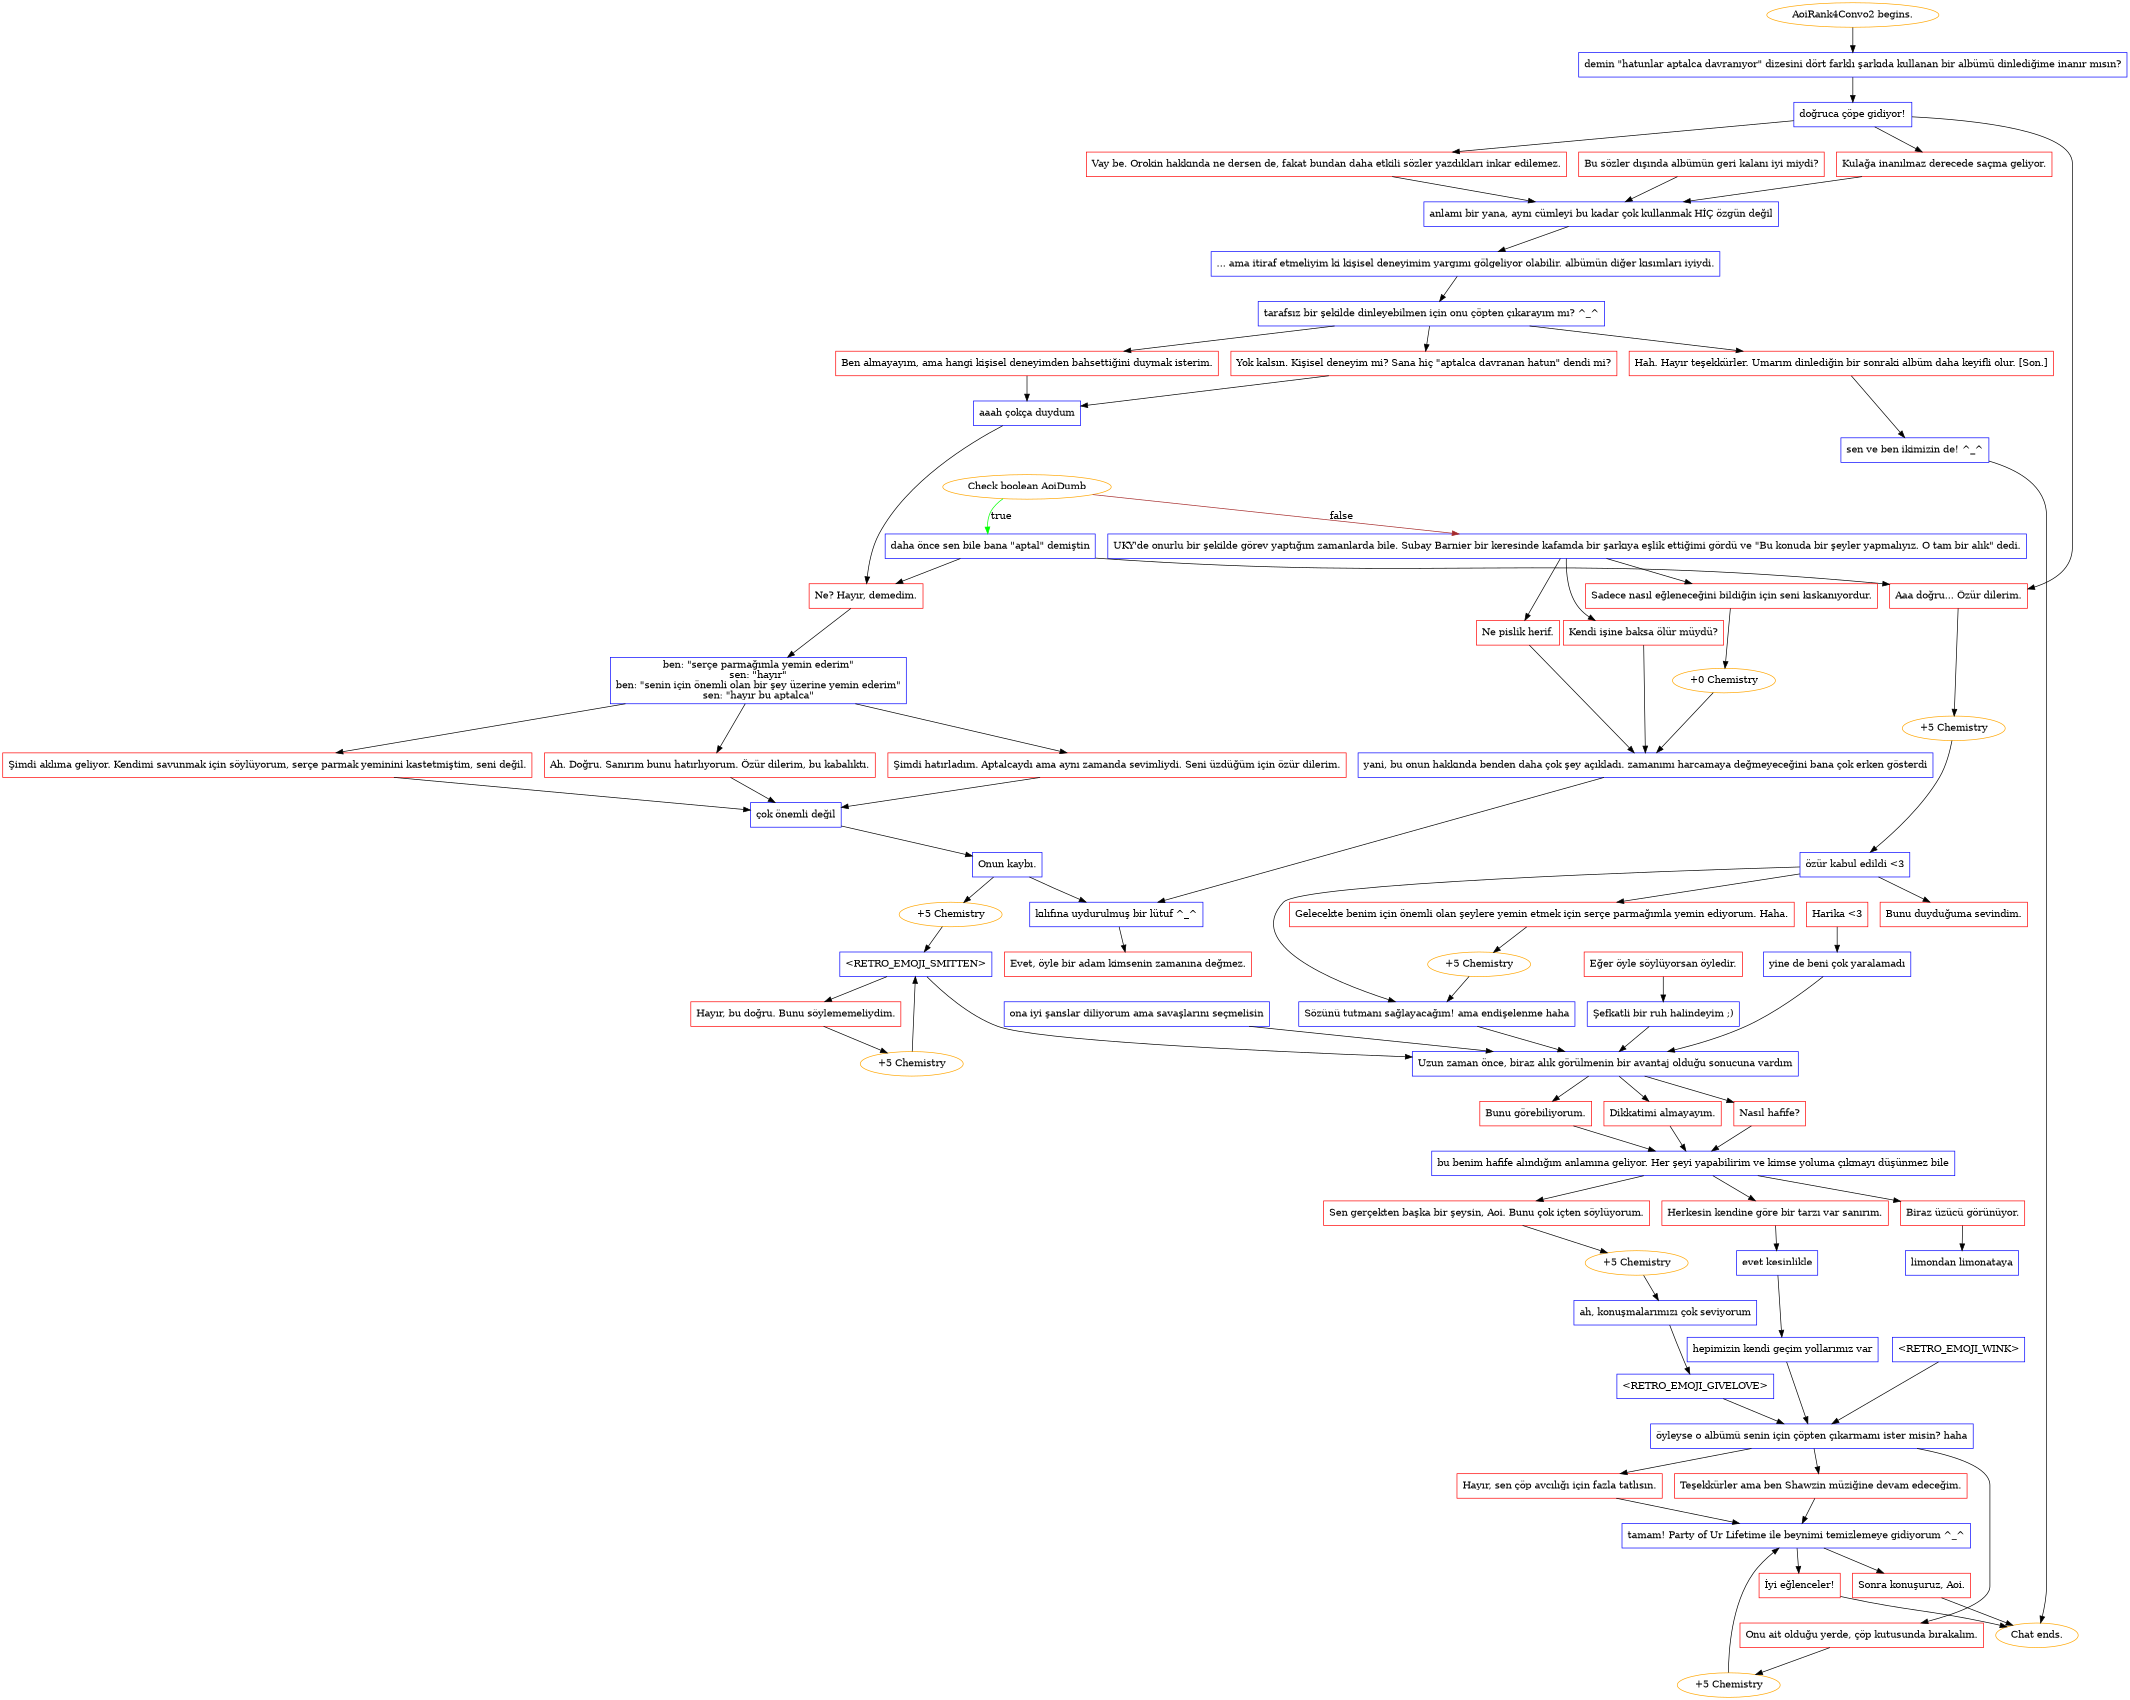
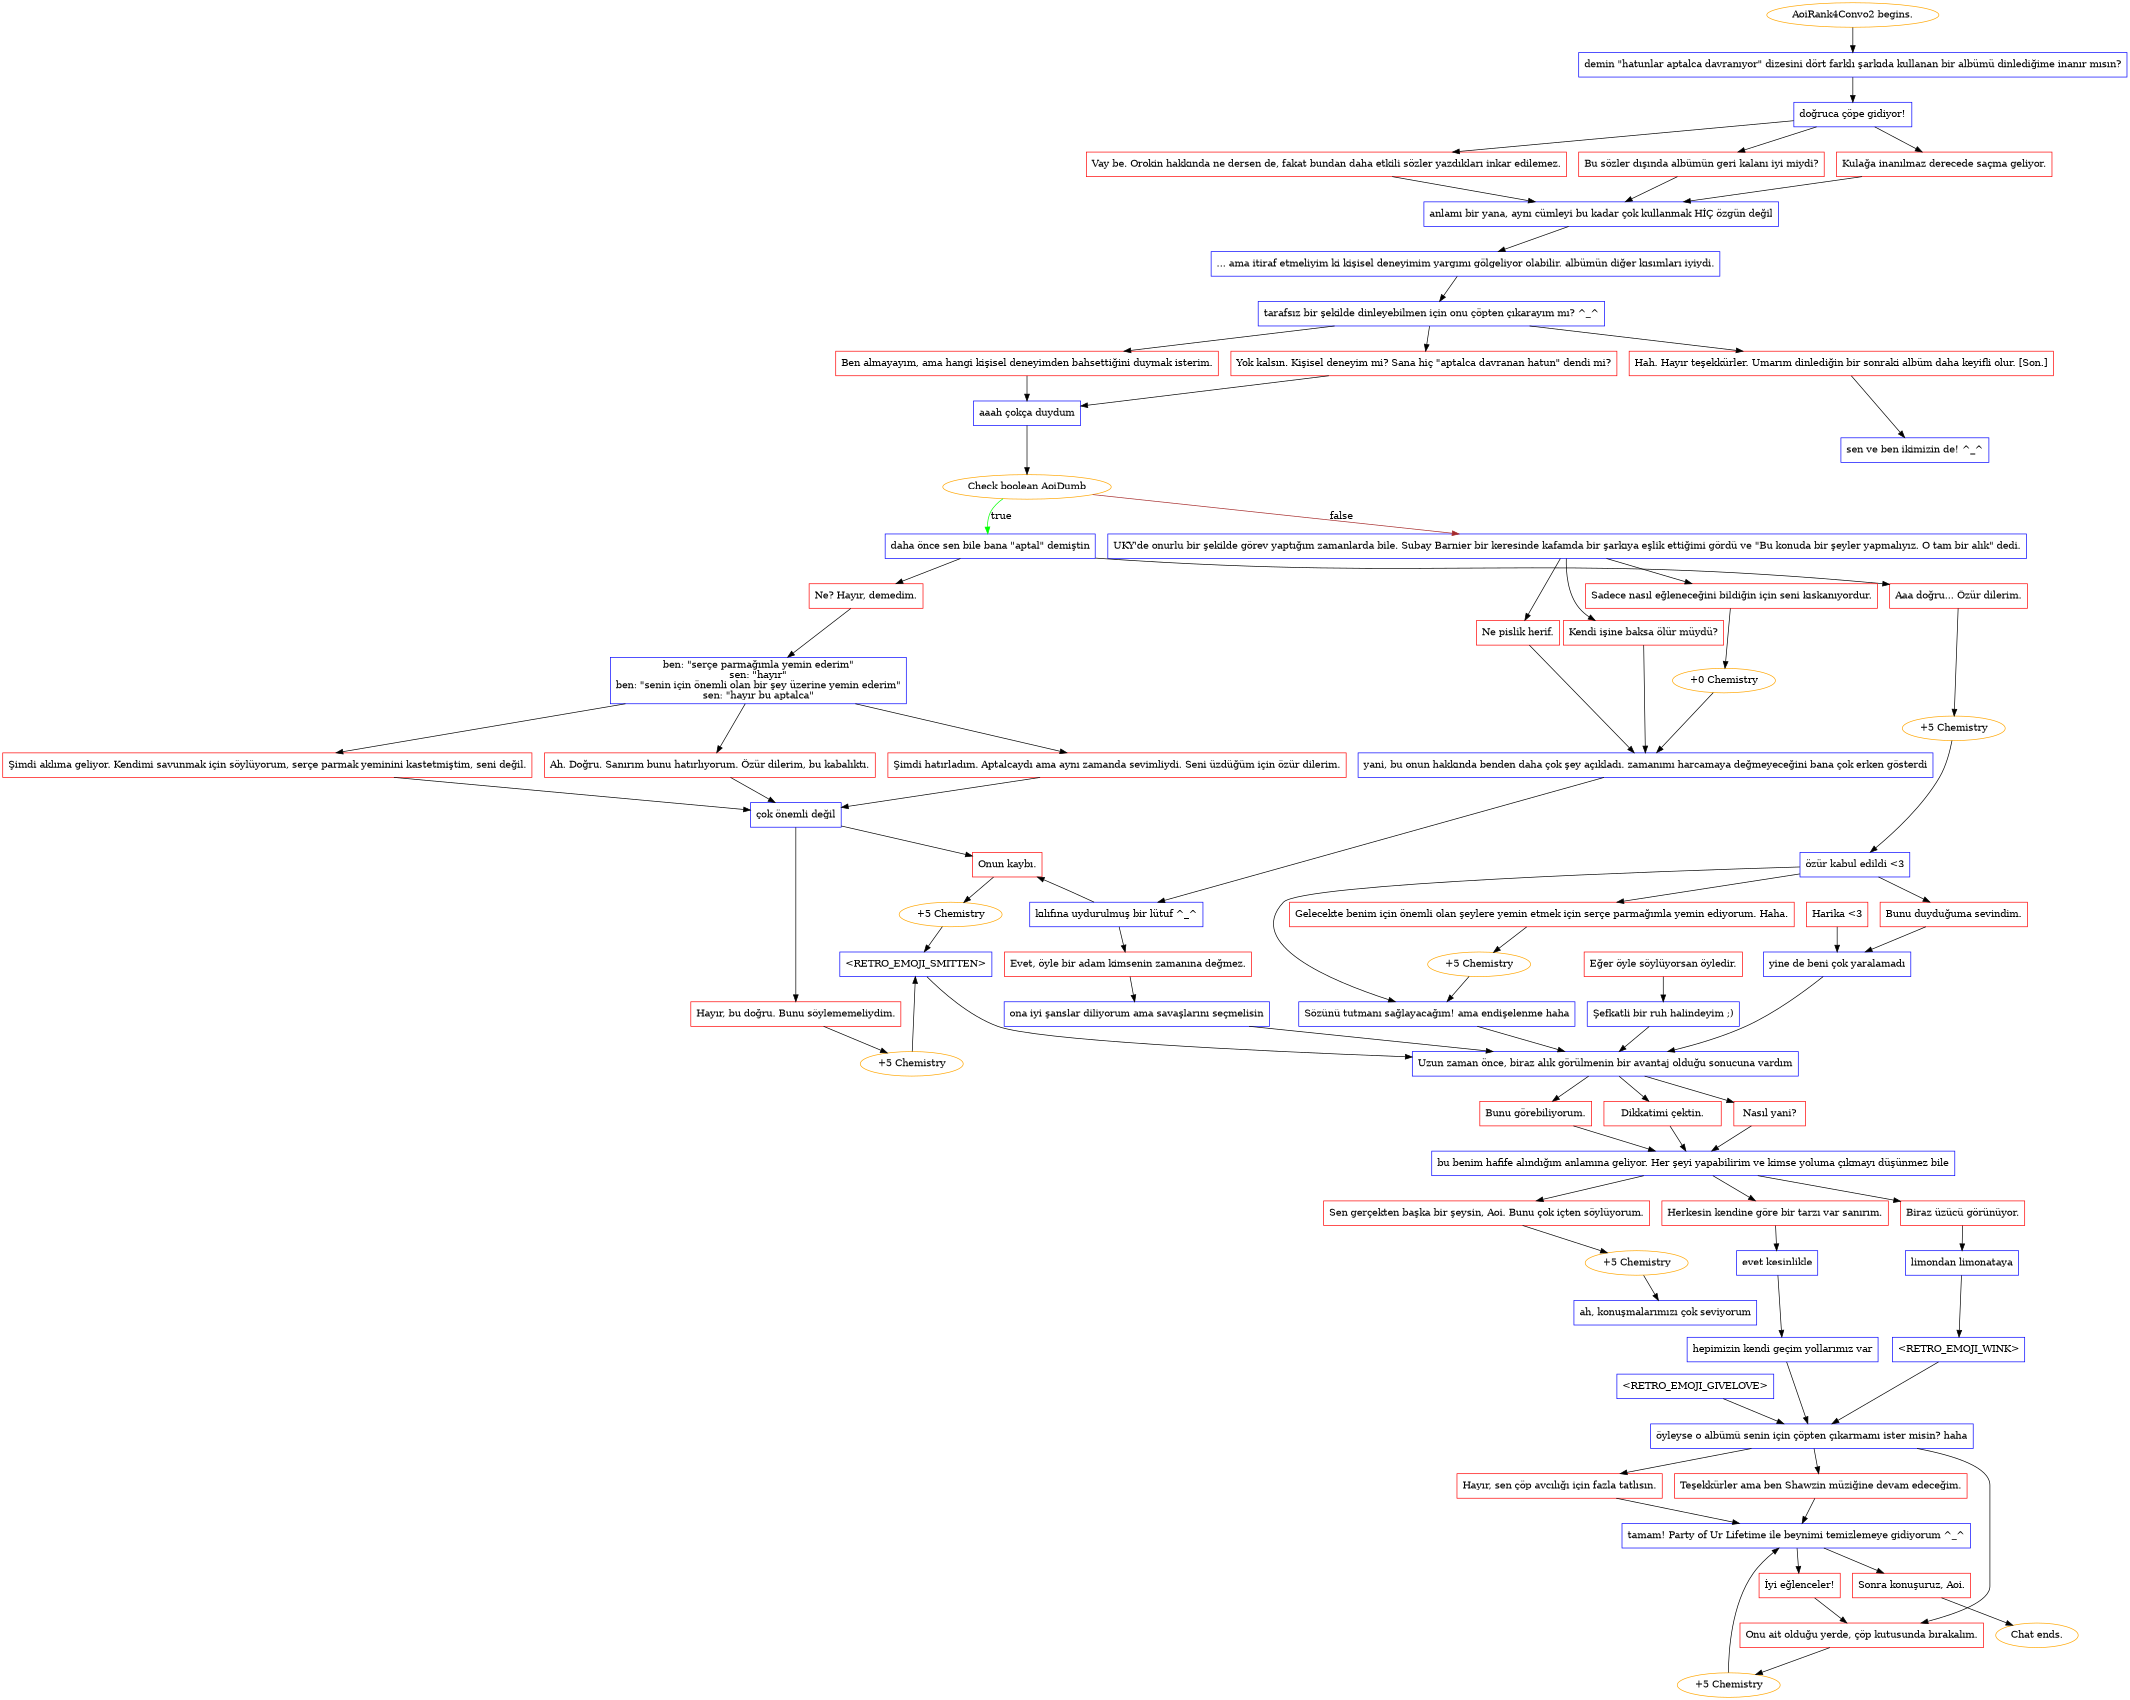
edge "doğruca çöpe gidiyor!" -> "Aaa doğru... Özür dilerim.": now "doğruca çöpe gidiyor!" -> "Bu sözler dışında albümün geri kalanı iyi miydi?"
edge "aaah çokça duydum" -> "Ne? Hayır, demedim.": now "aaah çokça duydum" -> "Check boolean AoiDumb"
node "Onun kaybı.": color blue -> red
edge "Onun kaybı." -> "kılıfına uydurulmuş bir lütuf ^_^": reversed
edge "Bunu duyduğuma sevindim." -> "yine de beni çok yaralamadı": added
edge "Evet, öyle bir adam kimsenin zamanına değmez." -> "ona iyi şanslar diliyorum ama savaşlarını seçmelisin": added
edge "<RETRO_EMOJI_SMITTEN>" -> "Hayır, bu doğru. Bunu söylememeliydim.": now "çok önemli değil" -> "Hayır, bu doğru. Bunu söylememeliydim."
edge "sen ve ben ikimizin de! ^_^" -> "Chat ends.": removed
node "Dikkatimi almayayım.": label "Dikkatimi almayayım." -> "Dikkatimi çektin."
node "Nasıl hafife?": label "Nasıl hafife?" -> "Nasıl yani?"
edge "limondan limonataya" -> "<RETRO_EMOJI_WINK>": added
edge "ah, konuşmalarımızı çok seviyorum" -> "<RETRO_EMOJI_GIVELOVE>": removed
edge "İyi eğlenceler!" -> "Chat ends.": now "İyi eğlenceler!" -> "Onu ait olduğu yerde, çöp kutusunda bırakalım."
